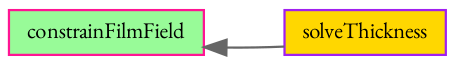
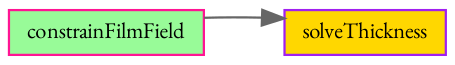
edge "solveThickness" -> "constrainFilmField": reversed
